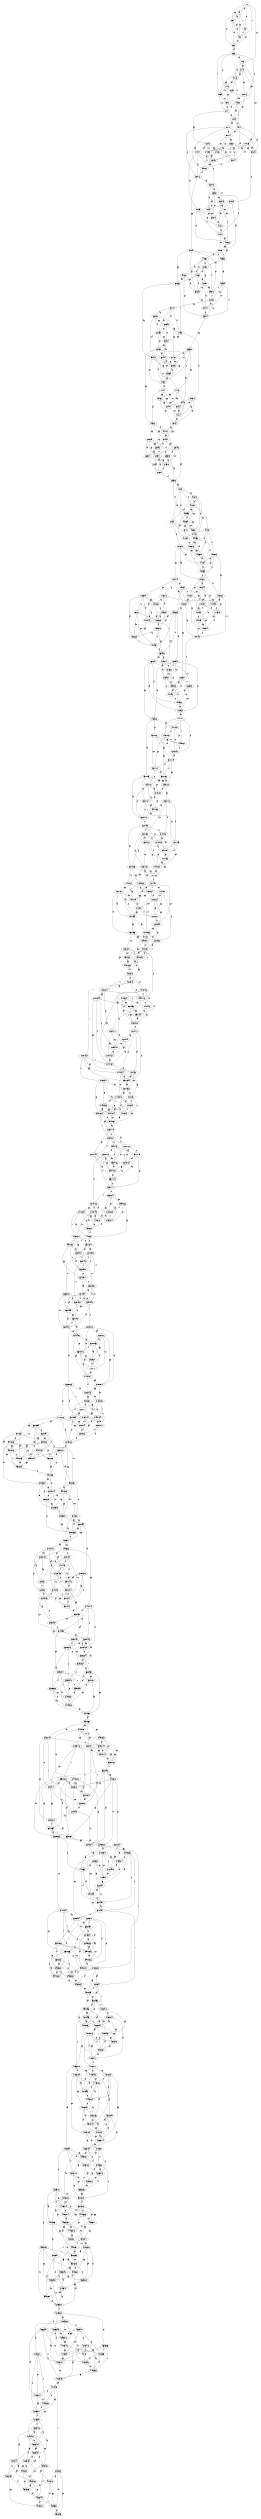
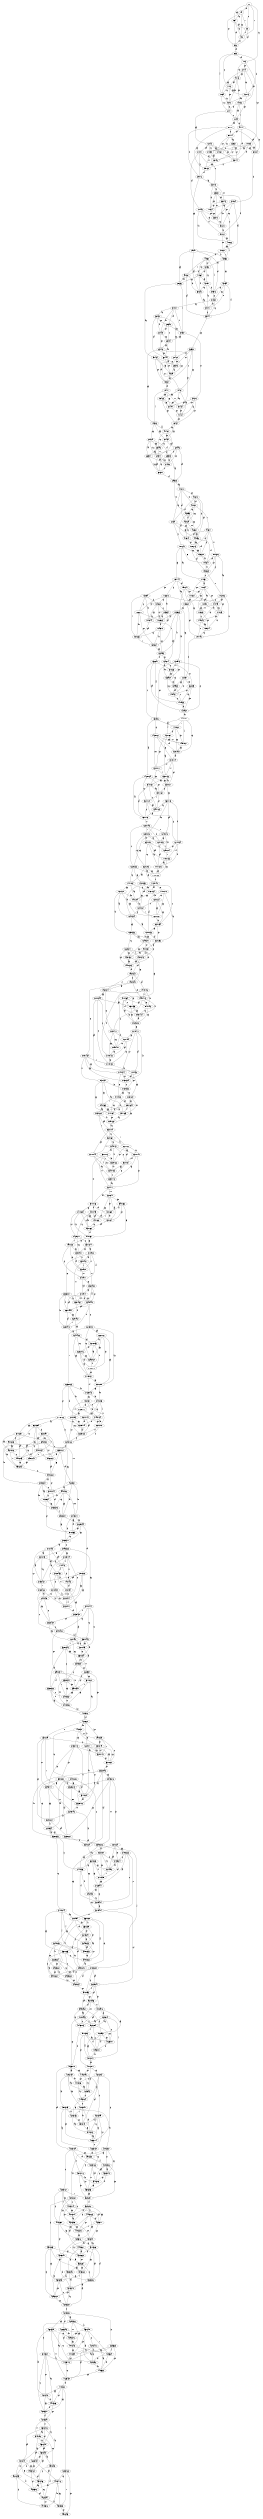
edge "417_3086" -- "422_3135": now "420_3189" -- "422_3135"
